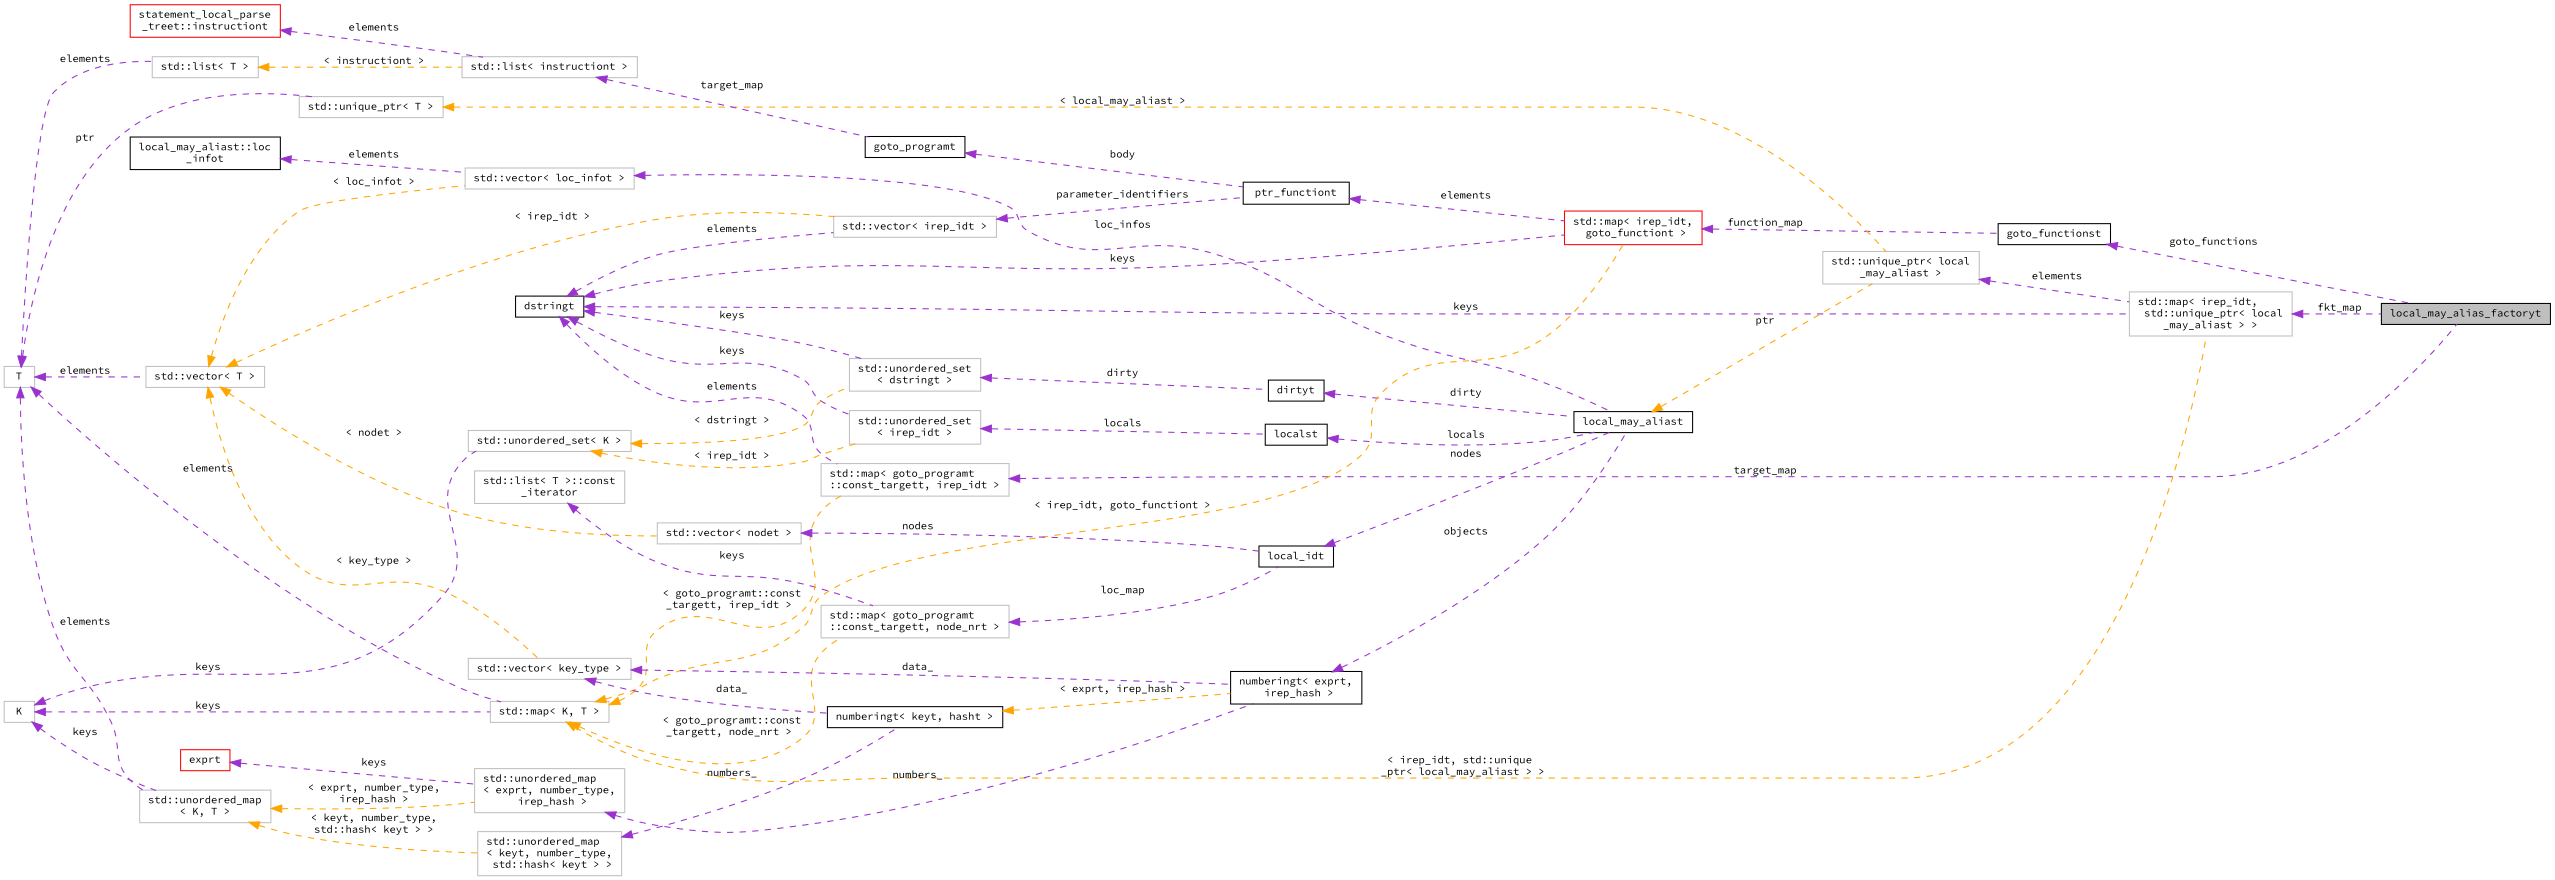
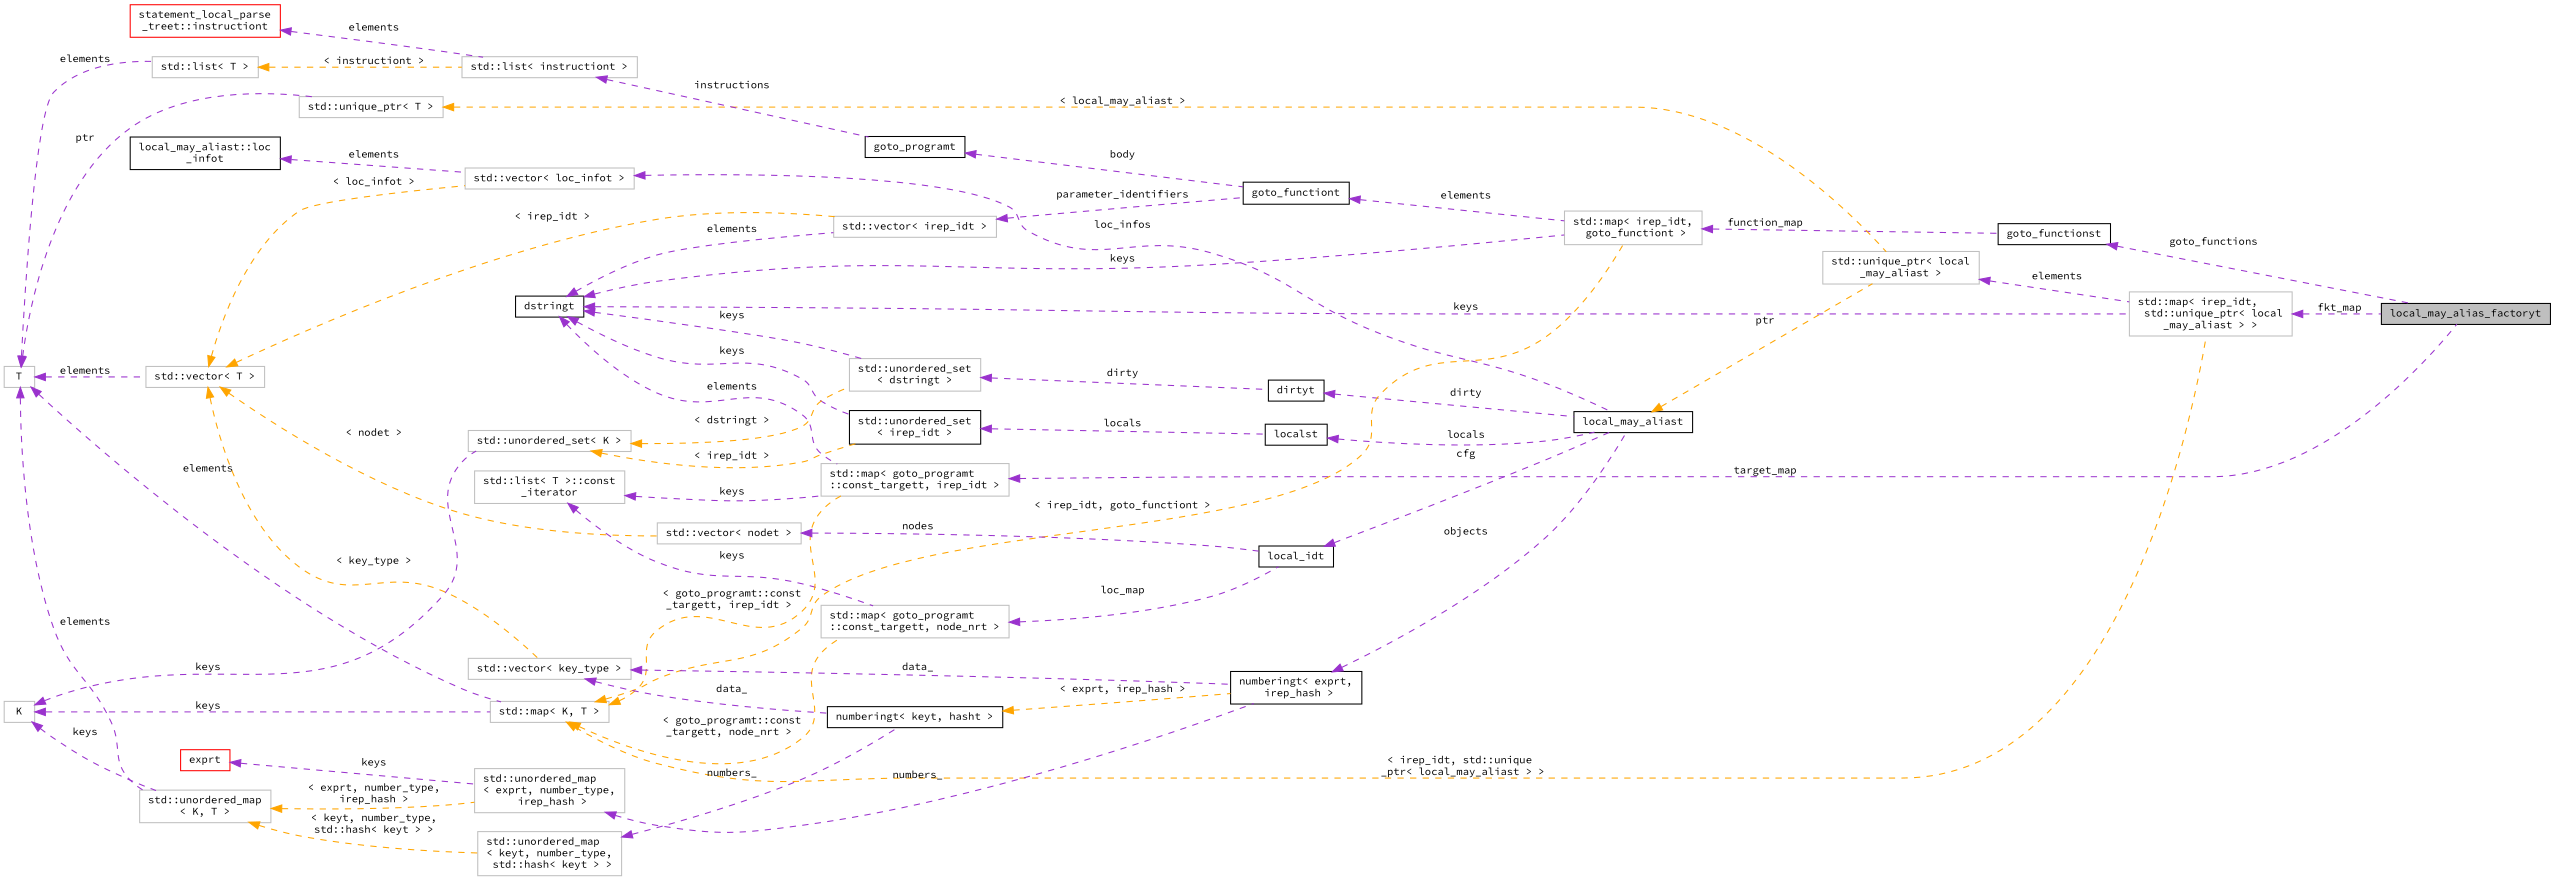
edge "goto_programt" -> "std::list< instructiont >": label " target_map" -> " instructions"
node "ptr_functiont": label "ptr_functiont" -> "goto_functiont"
node "std::map< irep_idt, goto_functiont >": color red -> grey75
node "std::unordered_set < irep_idt >": color grey75 -> black
edge "local_may_aliast" -> "local_idt": label " nodes" -> " cfg"
edge "std::map< goto_programt ::const_targett, irep_idt >" -> "std::list< T >::const _iterator": added, label "keys"
